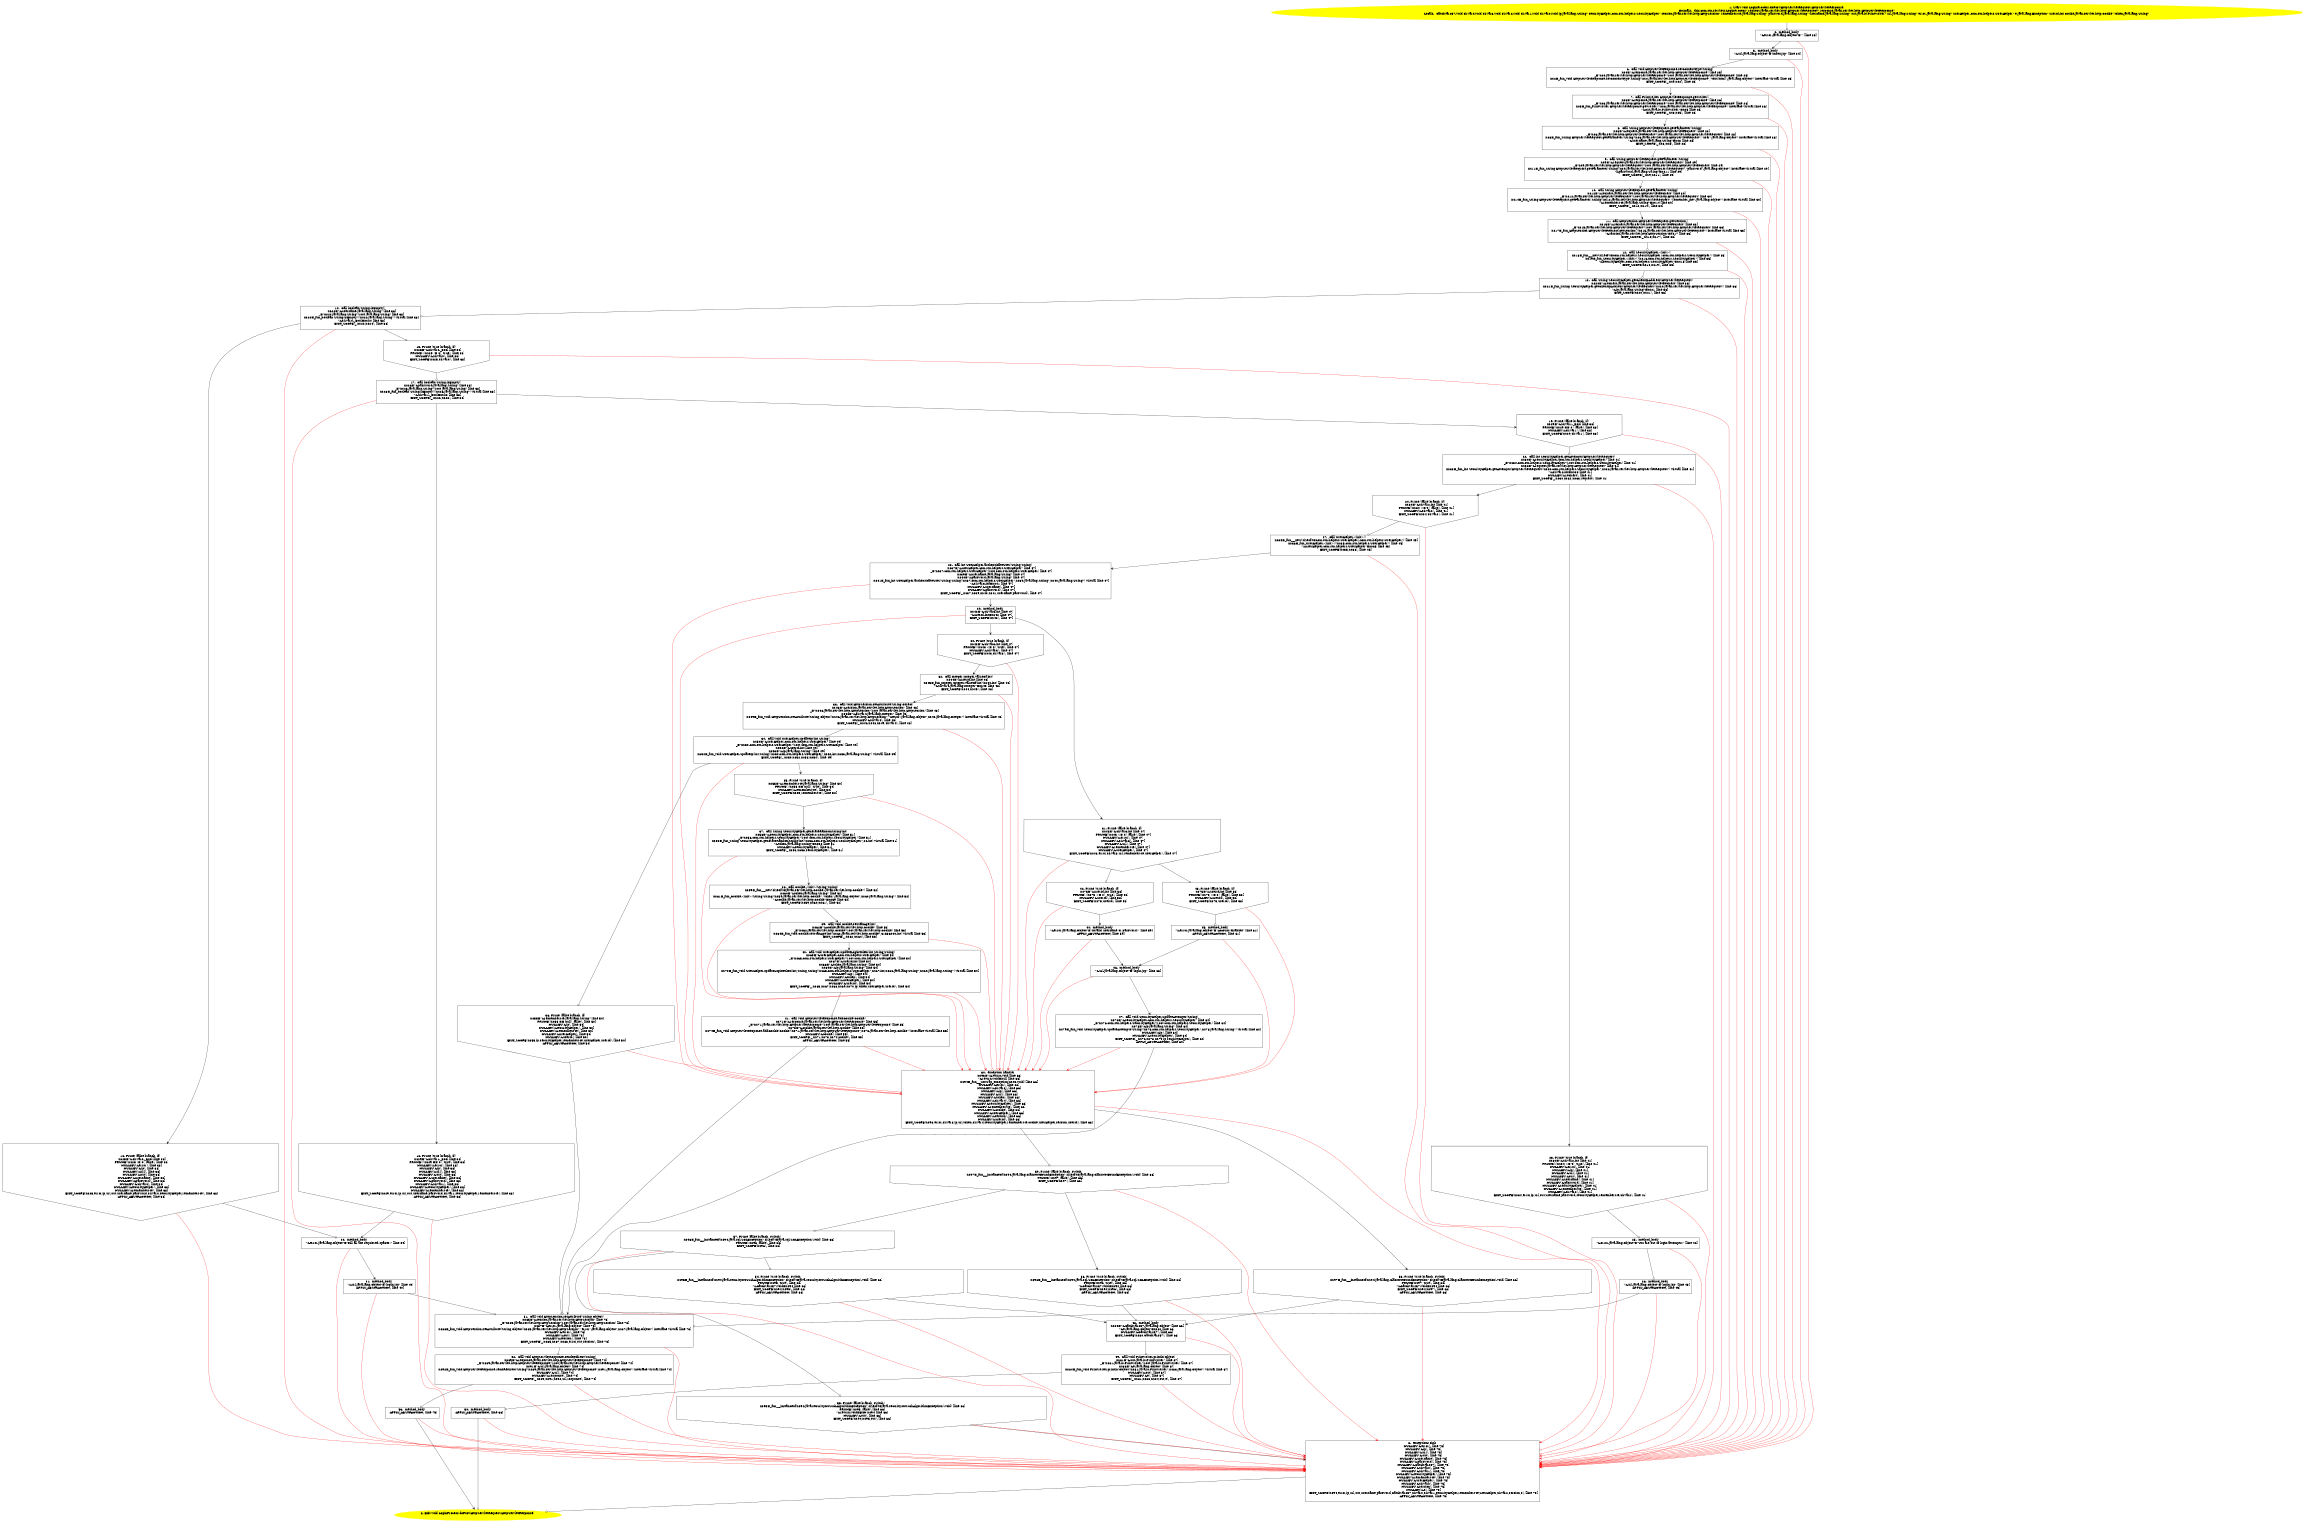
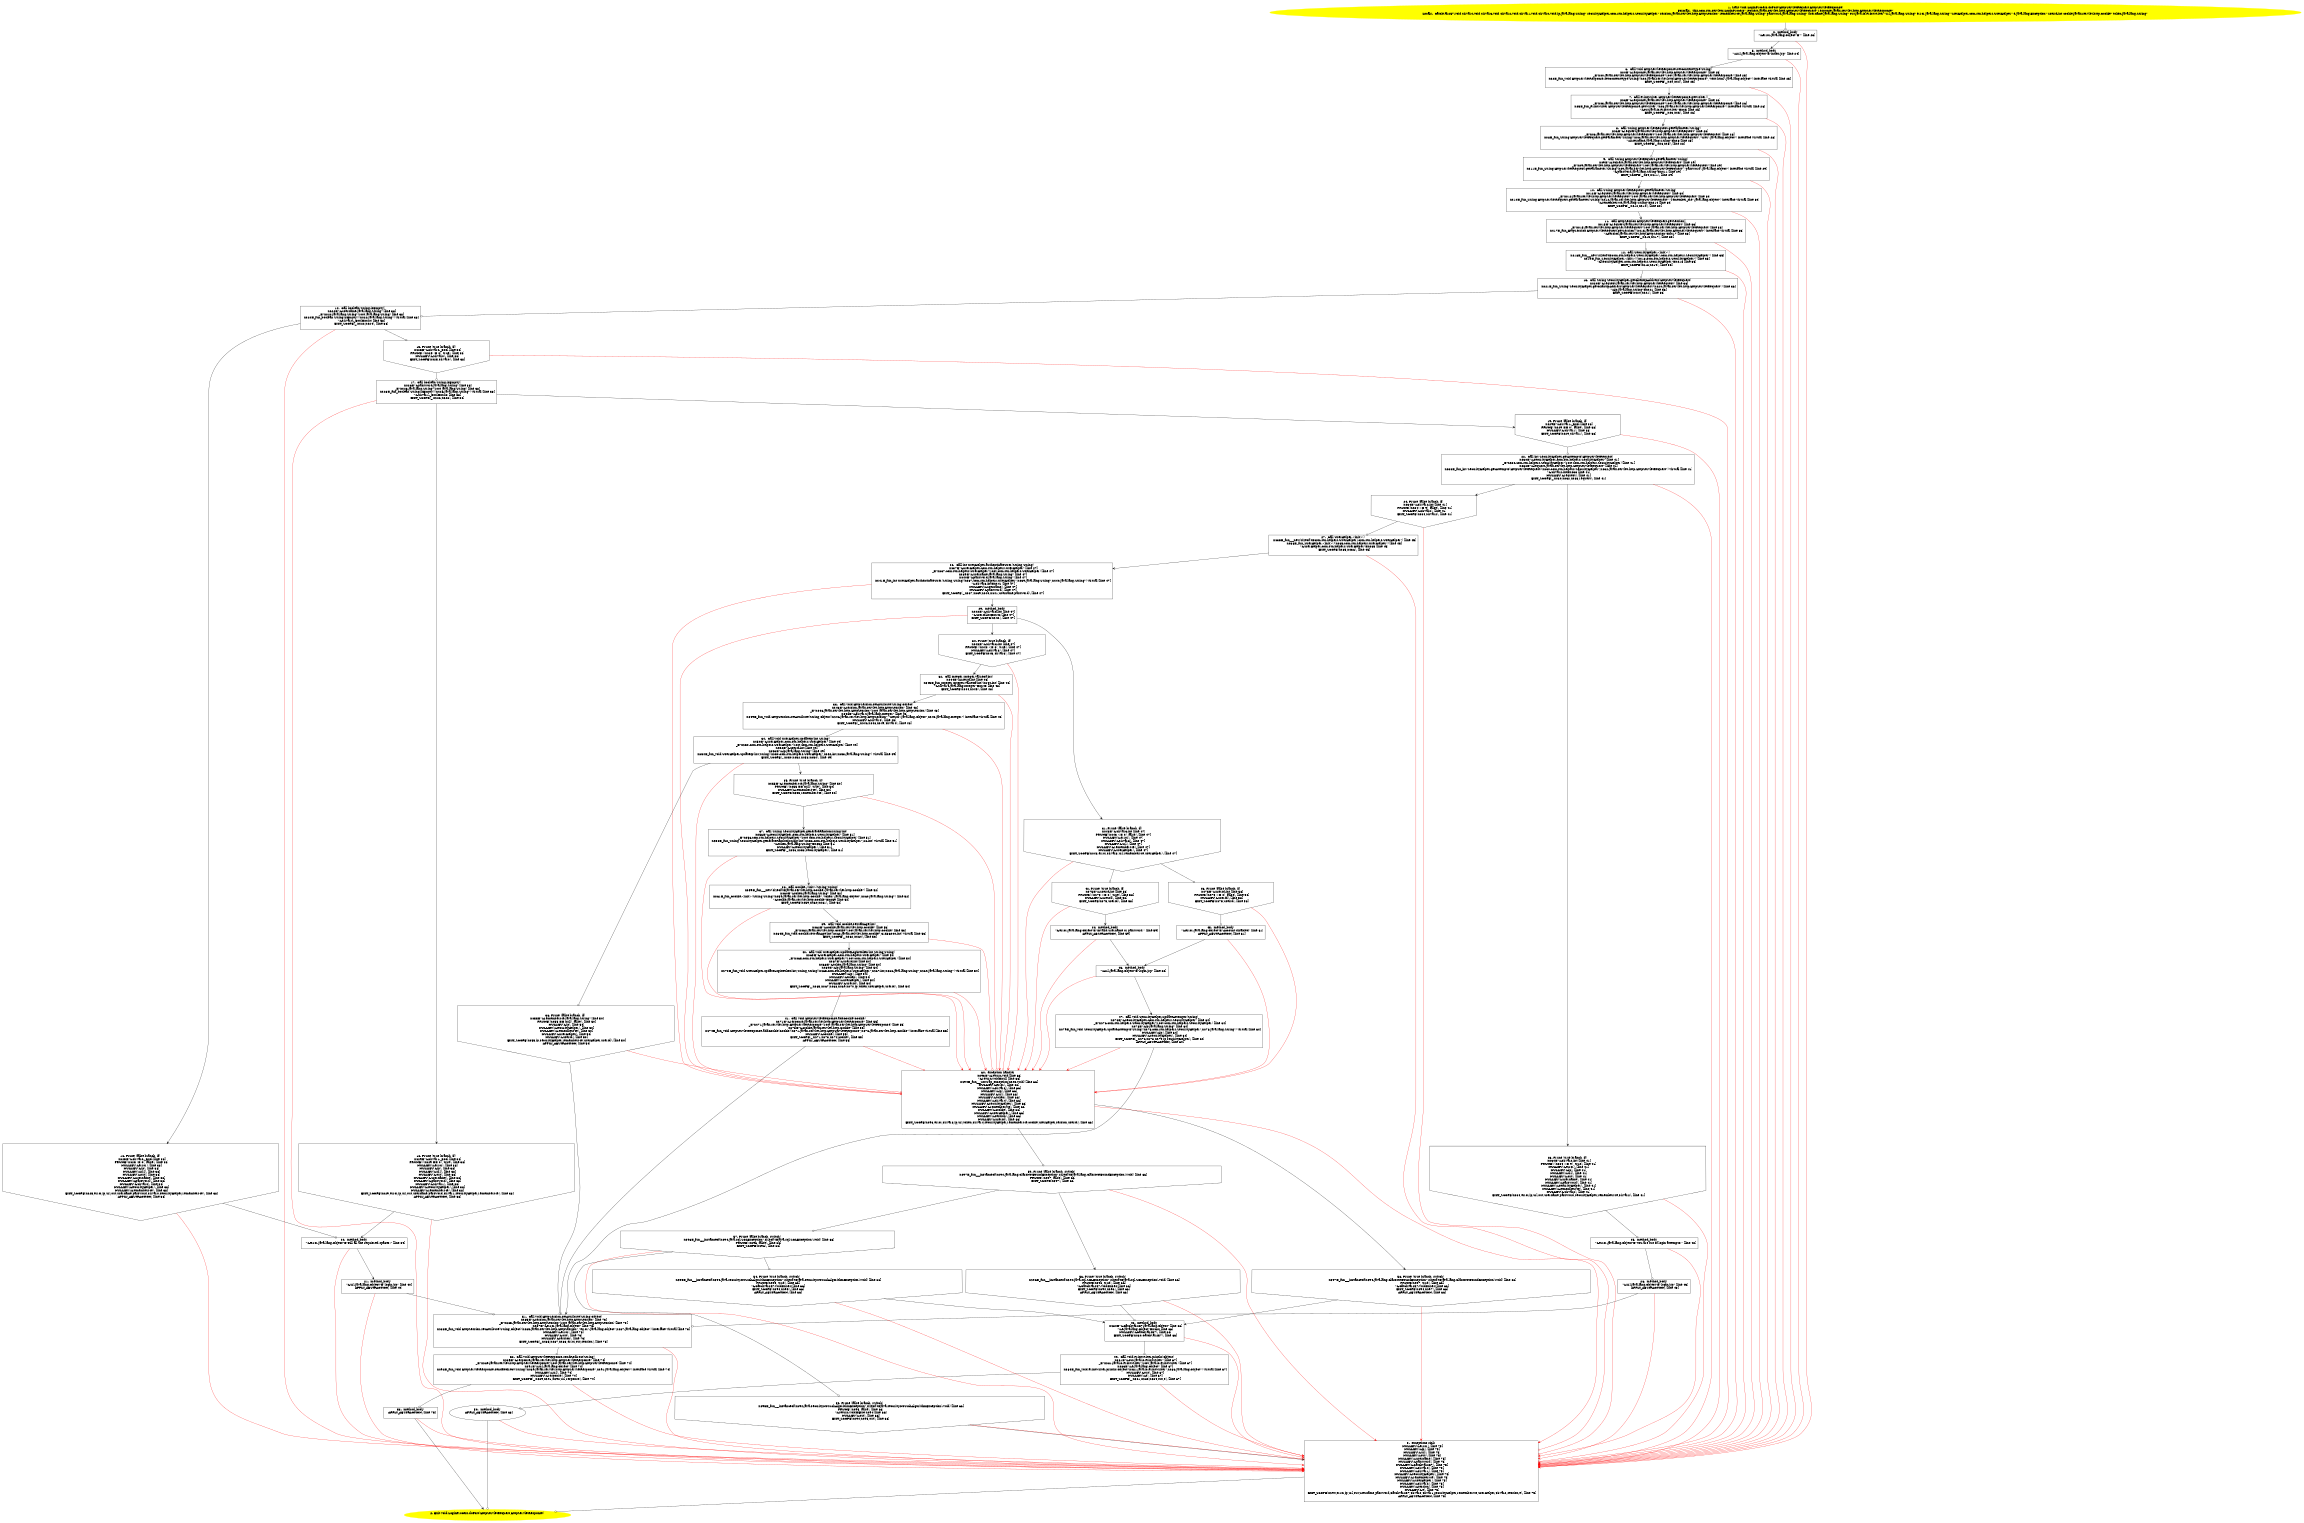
node "50:  method_body APPLY_ABSTRACTION; [line 68]": shape box -> ellipse
